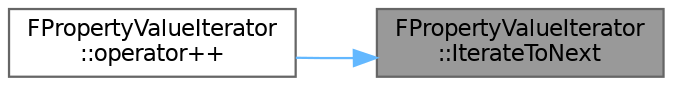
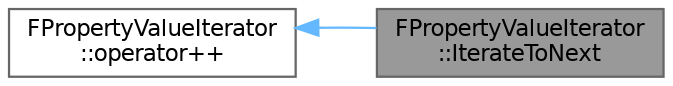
edge "FPropertyValueIterator ::operator++" -> "FPropertyValueIterator ::IterateToNext": reversed
